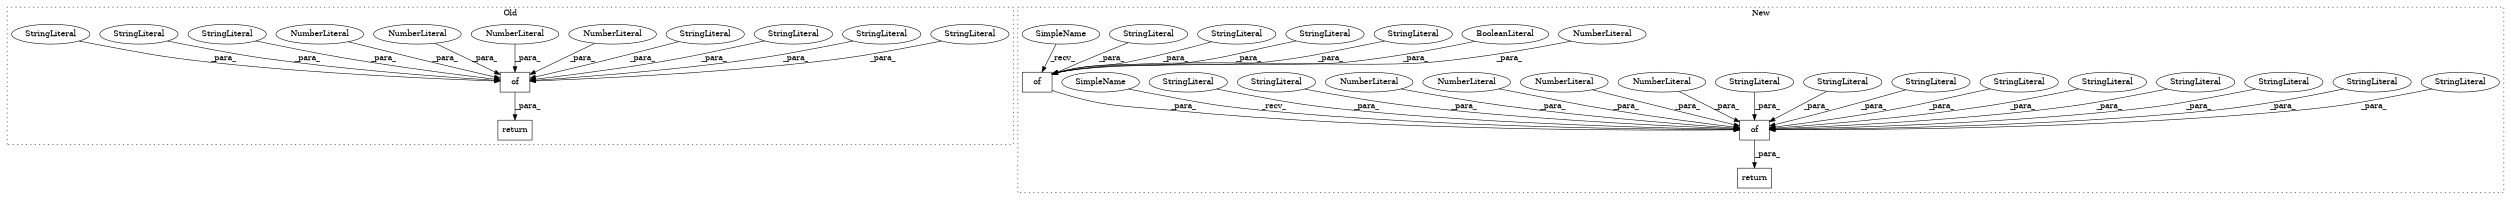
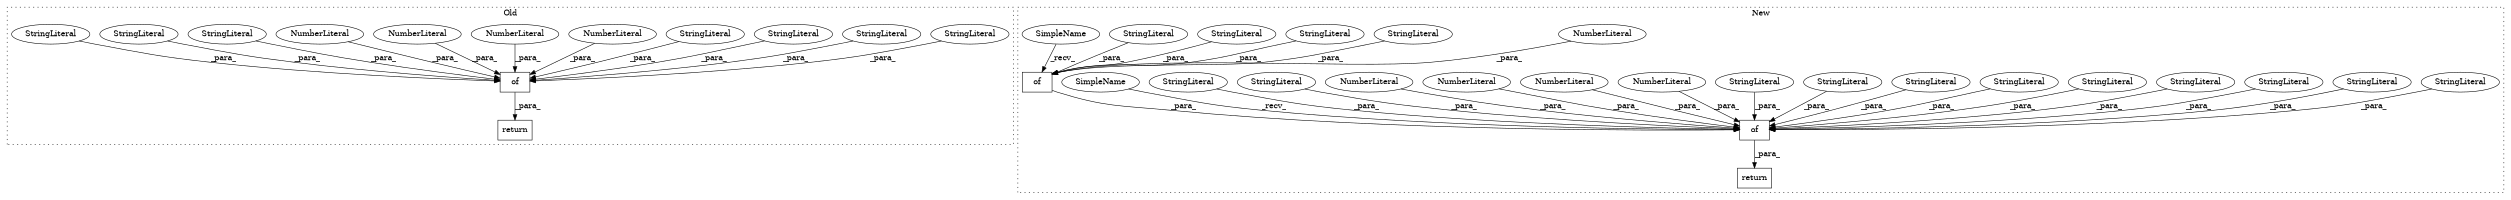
node "BooleanLiteral": removed
